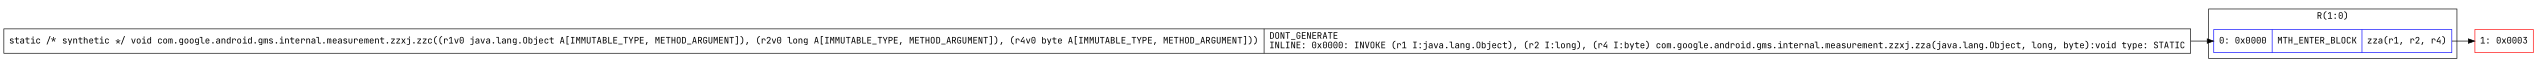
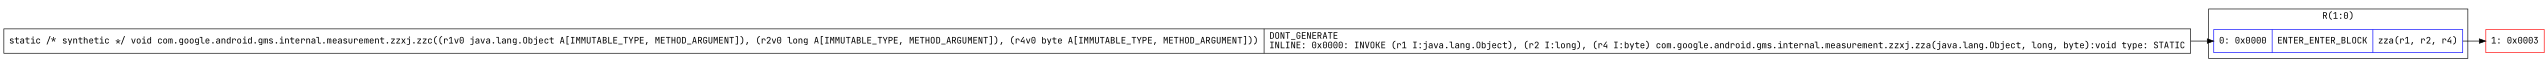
node "0: 0x0000": text "MTH_ENTER_BLOCK" -> "ENTER_ENTER_BLOCK"
